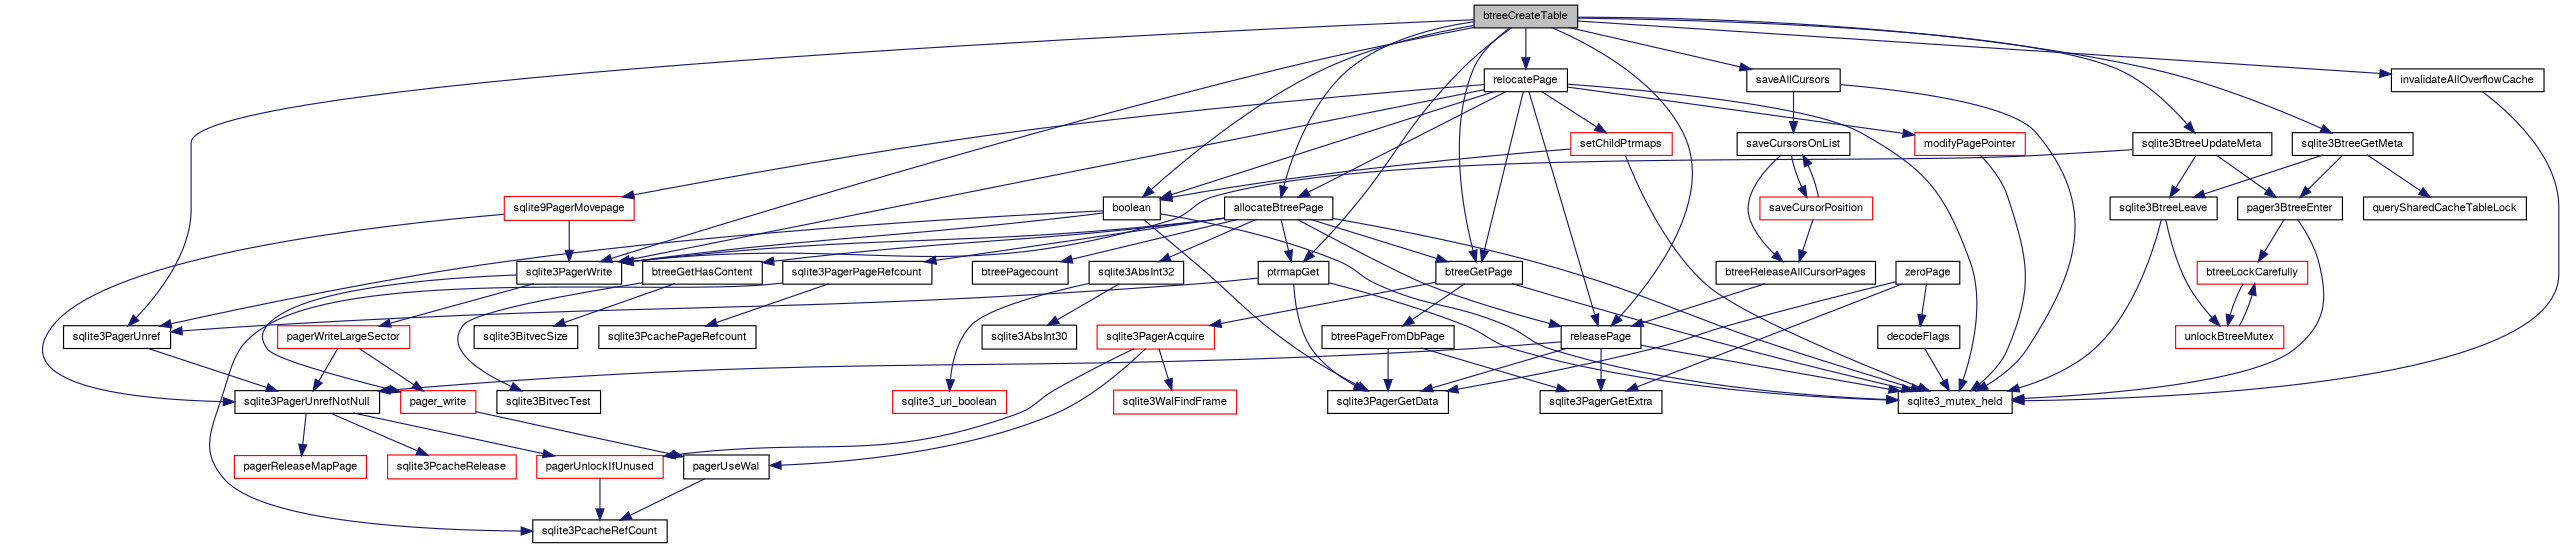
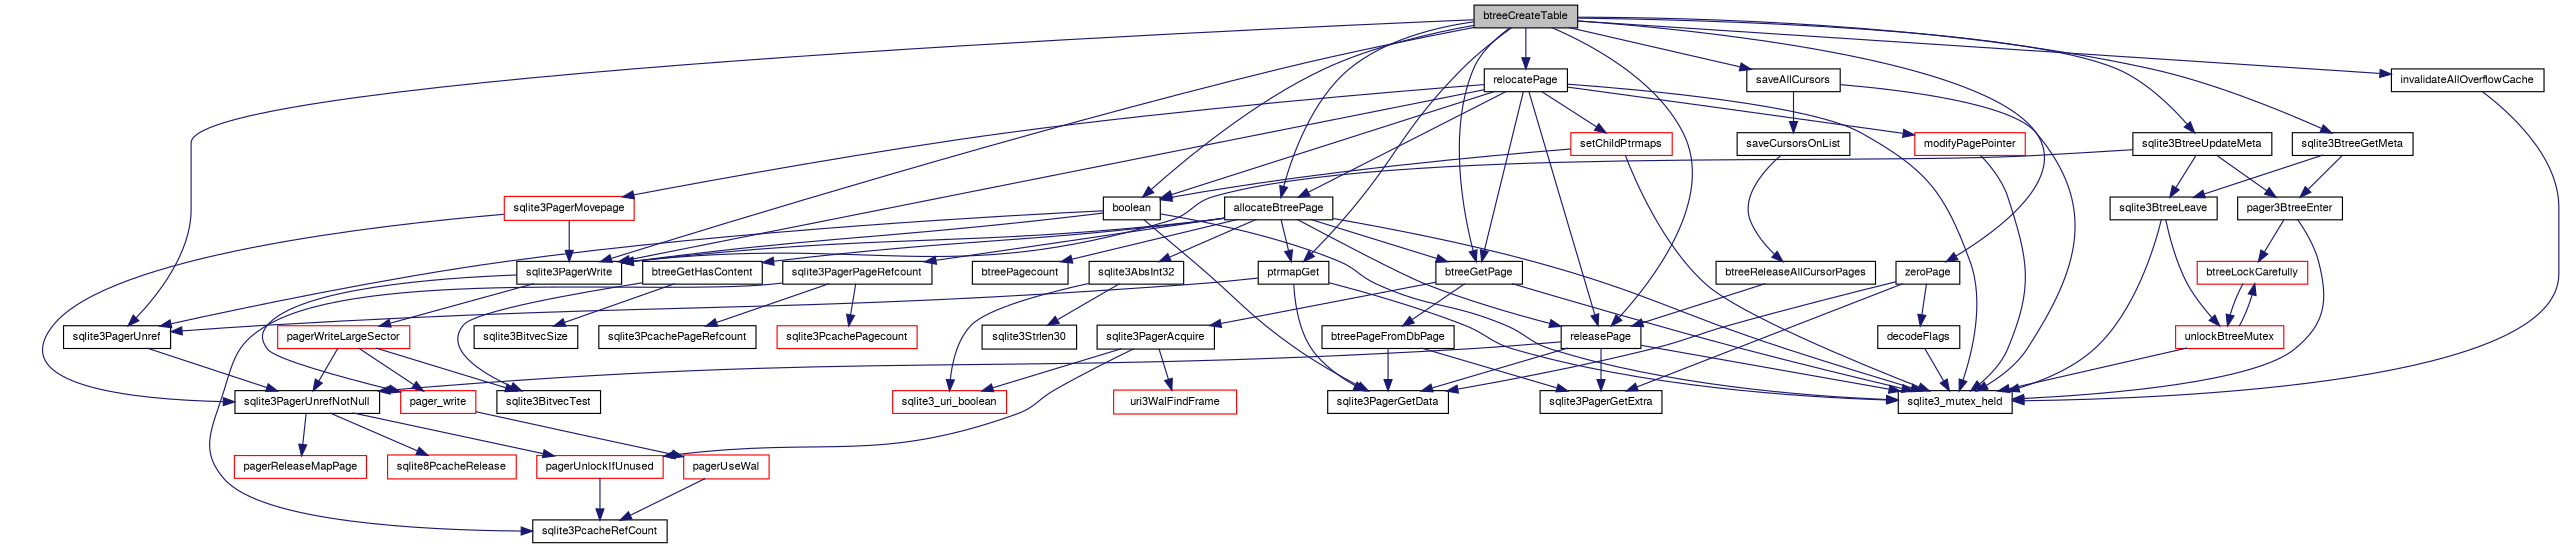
edge "btreeCreateTable" -> "zeroPage": added
node "sqlite9PagerMovepage": label "sqlite9PagerMovepage" -> "sqlite3PagerMovepage"
node "saveCursorPosition": removed
node "querySharedCacheTableLock": removed
node "sqlite3PcachePagecount": added
node "sqlite3AbsInt30": label "sqlite3AbsInt30" -> "sqlite3Strlen30"
node "sqlite3PagerAcquire": color red -> black
edge "pagerWriteLargeSector" -> "sqlite3BitvecTest": added
edge "unlockBtreeMutex" -> "sqlite3_mutex_held": added
node "sqlite3WalFindFrame": label "sqlite3WalFindFrame" -> "uri3WalFindFrame"
edge "sqlite3PagerAcquire" -> "pagerUseWal": now "sqlite3PagerAcquire" -> "sqlite3_uri_boolean"
node "sqlite3PcacheRelease": label "sqlite3PcacheRelease" -> "sqlite8PcacheRelease"
node "pagerUseWal": color black -> red
